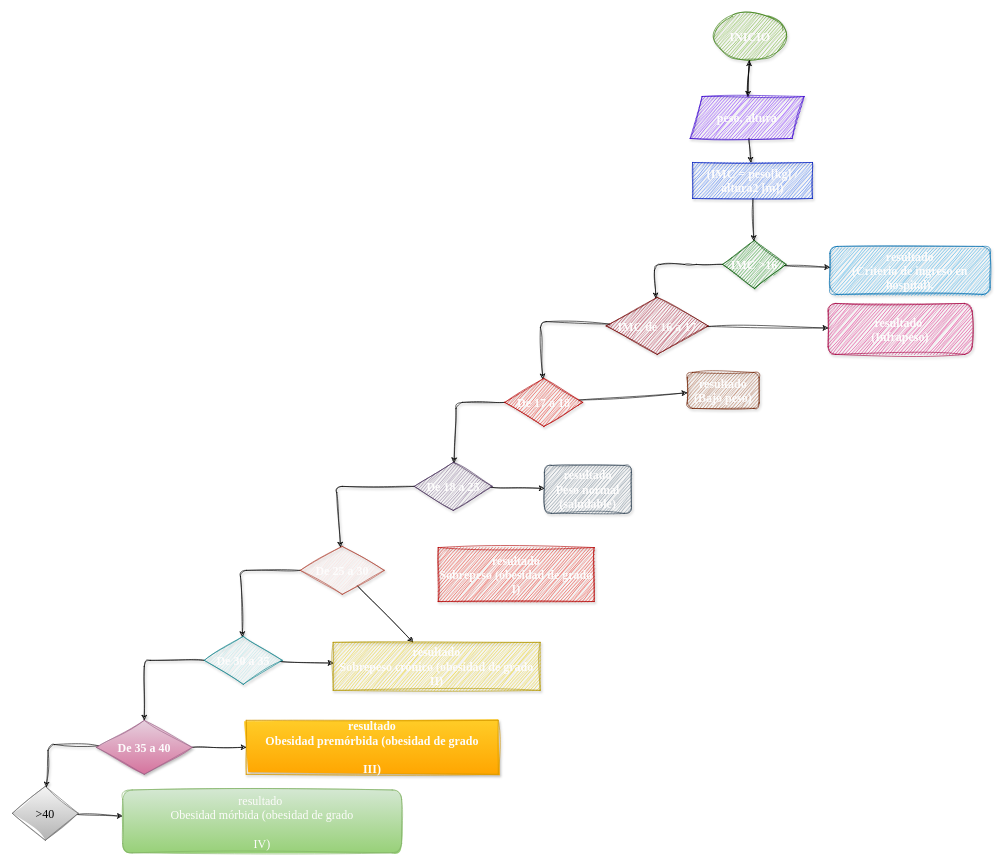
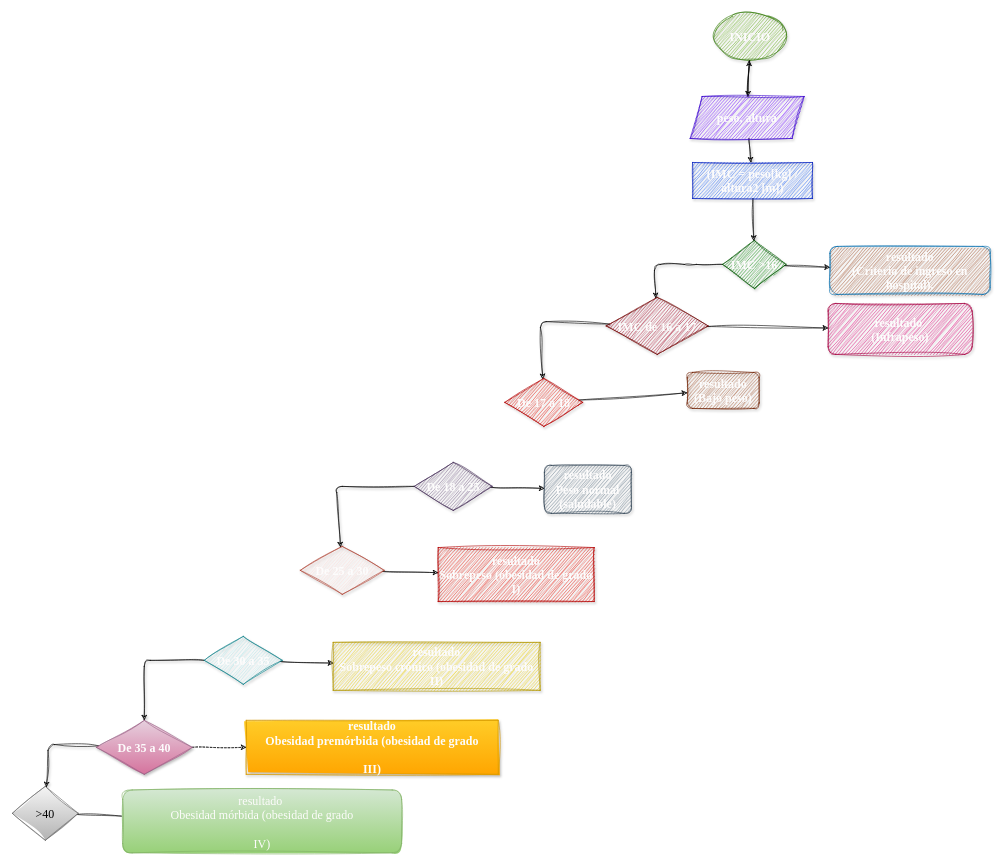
node "resultado (Criterio de ingreso en hospital).": fillcolor #1ba1e2 -> #a0522d
edge "De 17 a 18" -> "De 18 a 25": removed
edge "De 25 a 30" -> "De 30 a 35": removed
edge "De 25 a 30" -> "resultado Sobrepeso crónico (obesidad de grado II)": now "De 25 a 30" -> "resultado Sobrepeso (obesidad de grado I)"
edge "De 35 a 40" -> "resultado Obesidad premórbida (obesidad de grado III)": style solid -> dashed
edge ">40" -> "resultado Obesidad mórbida (obesidad de grado IV)": arrowhead classic -> none
